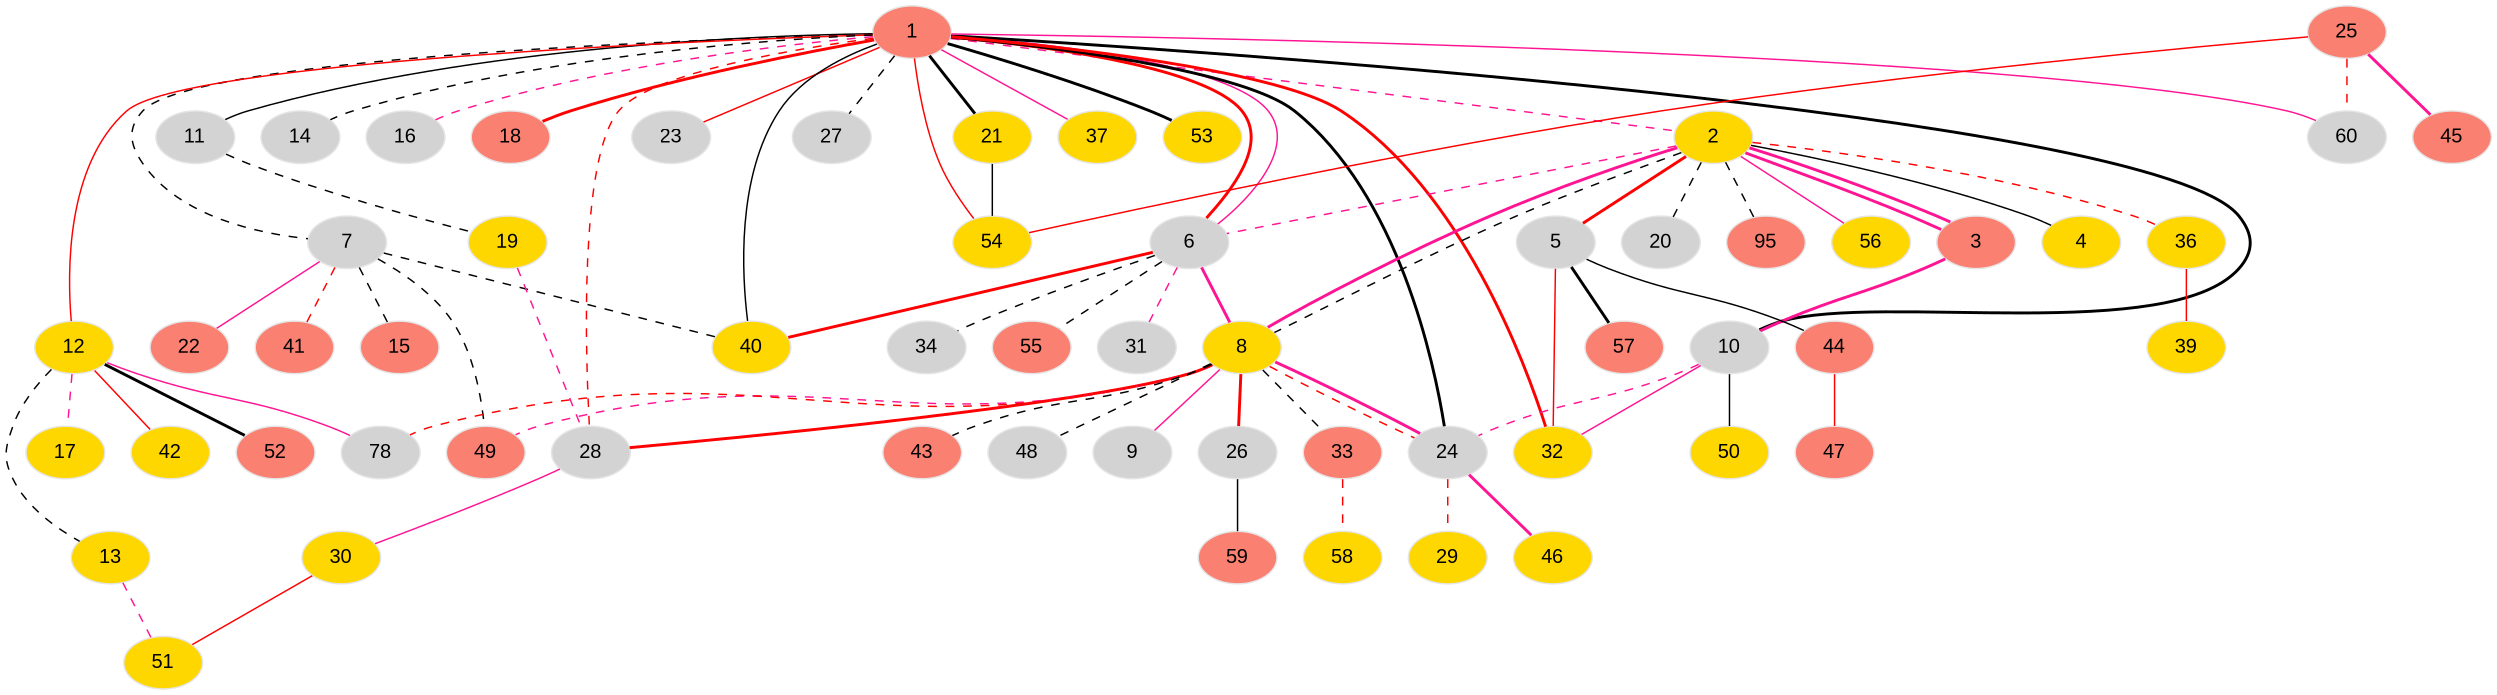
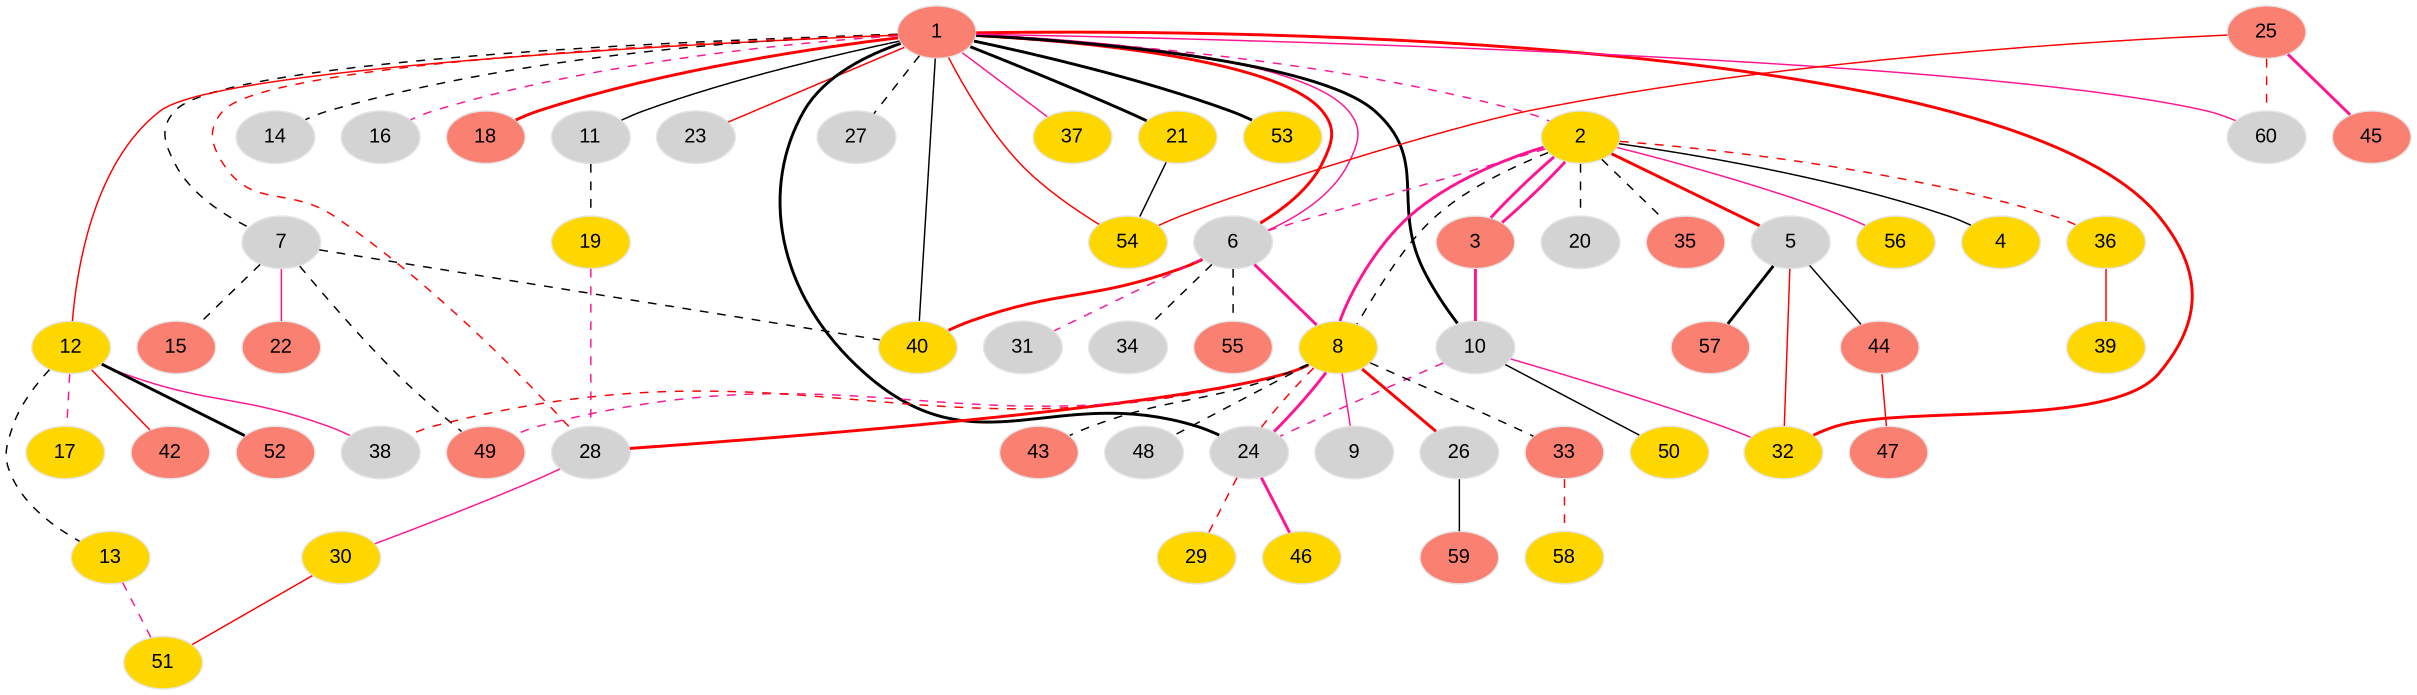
node "95": label "95" -> "35"
node "41": removed
node "42": fillcolor gold -> salmon
node "78": label "78" -> "38"
